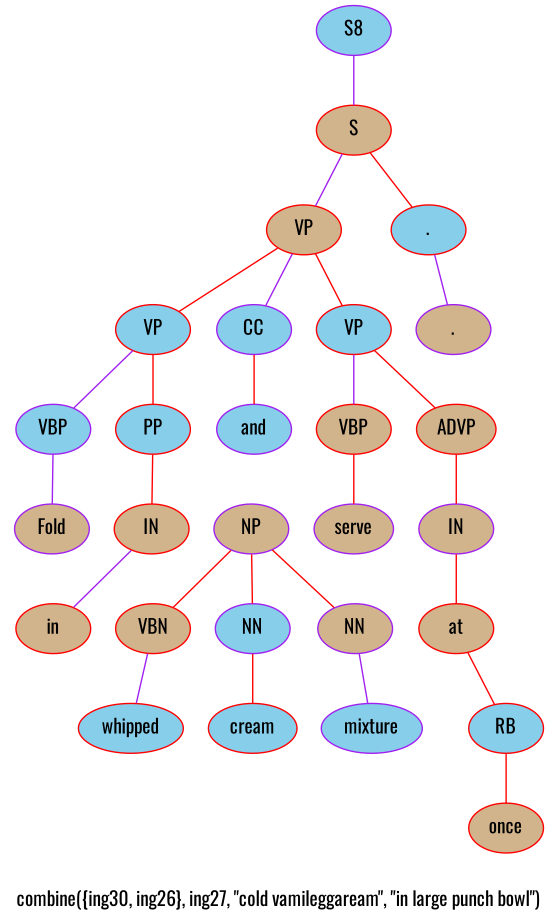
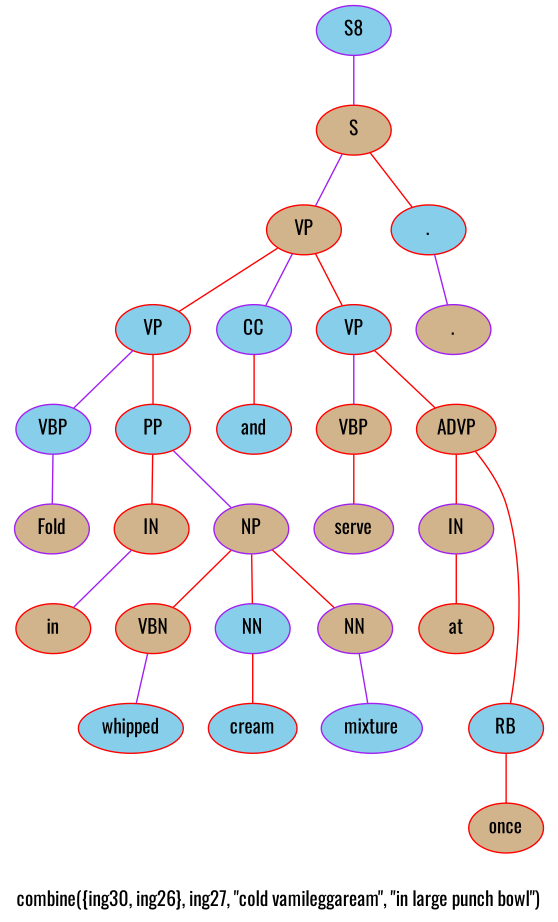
node "and": color purple -> red
edge "PP" -- "NP": added
edge "at" -- "RB": now "ADVP" -- "RB"
